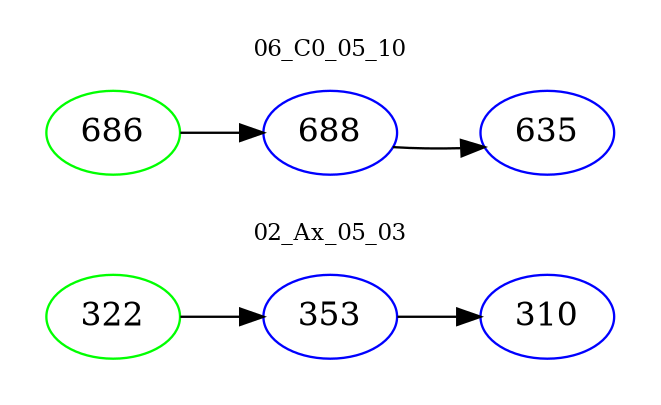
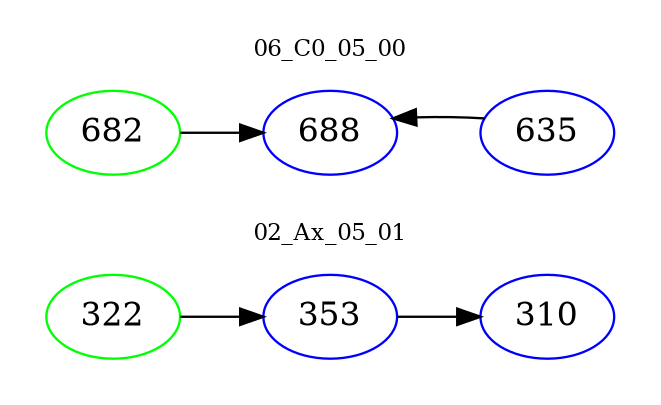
cluster "06_C0_05_10": label "06_C0_05_10" -> "06_C0_05_00"
node "686": label "686" -> "682"
edge "688" -> "635": reversed
cluster "02_Ax_05_03": label "02_Ax_05_03" -> "02_Ax_05_01"
